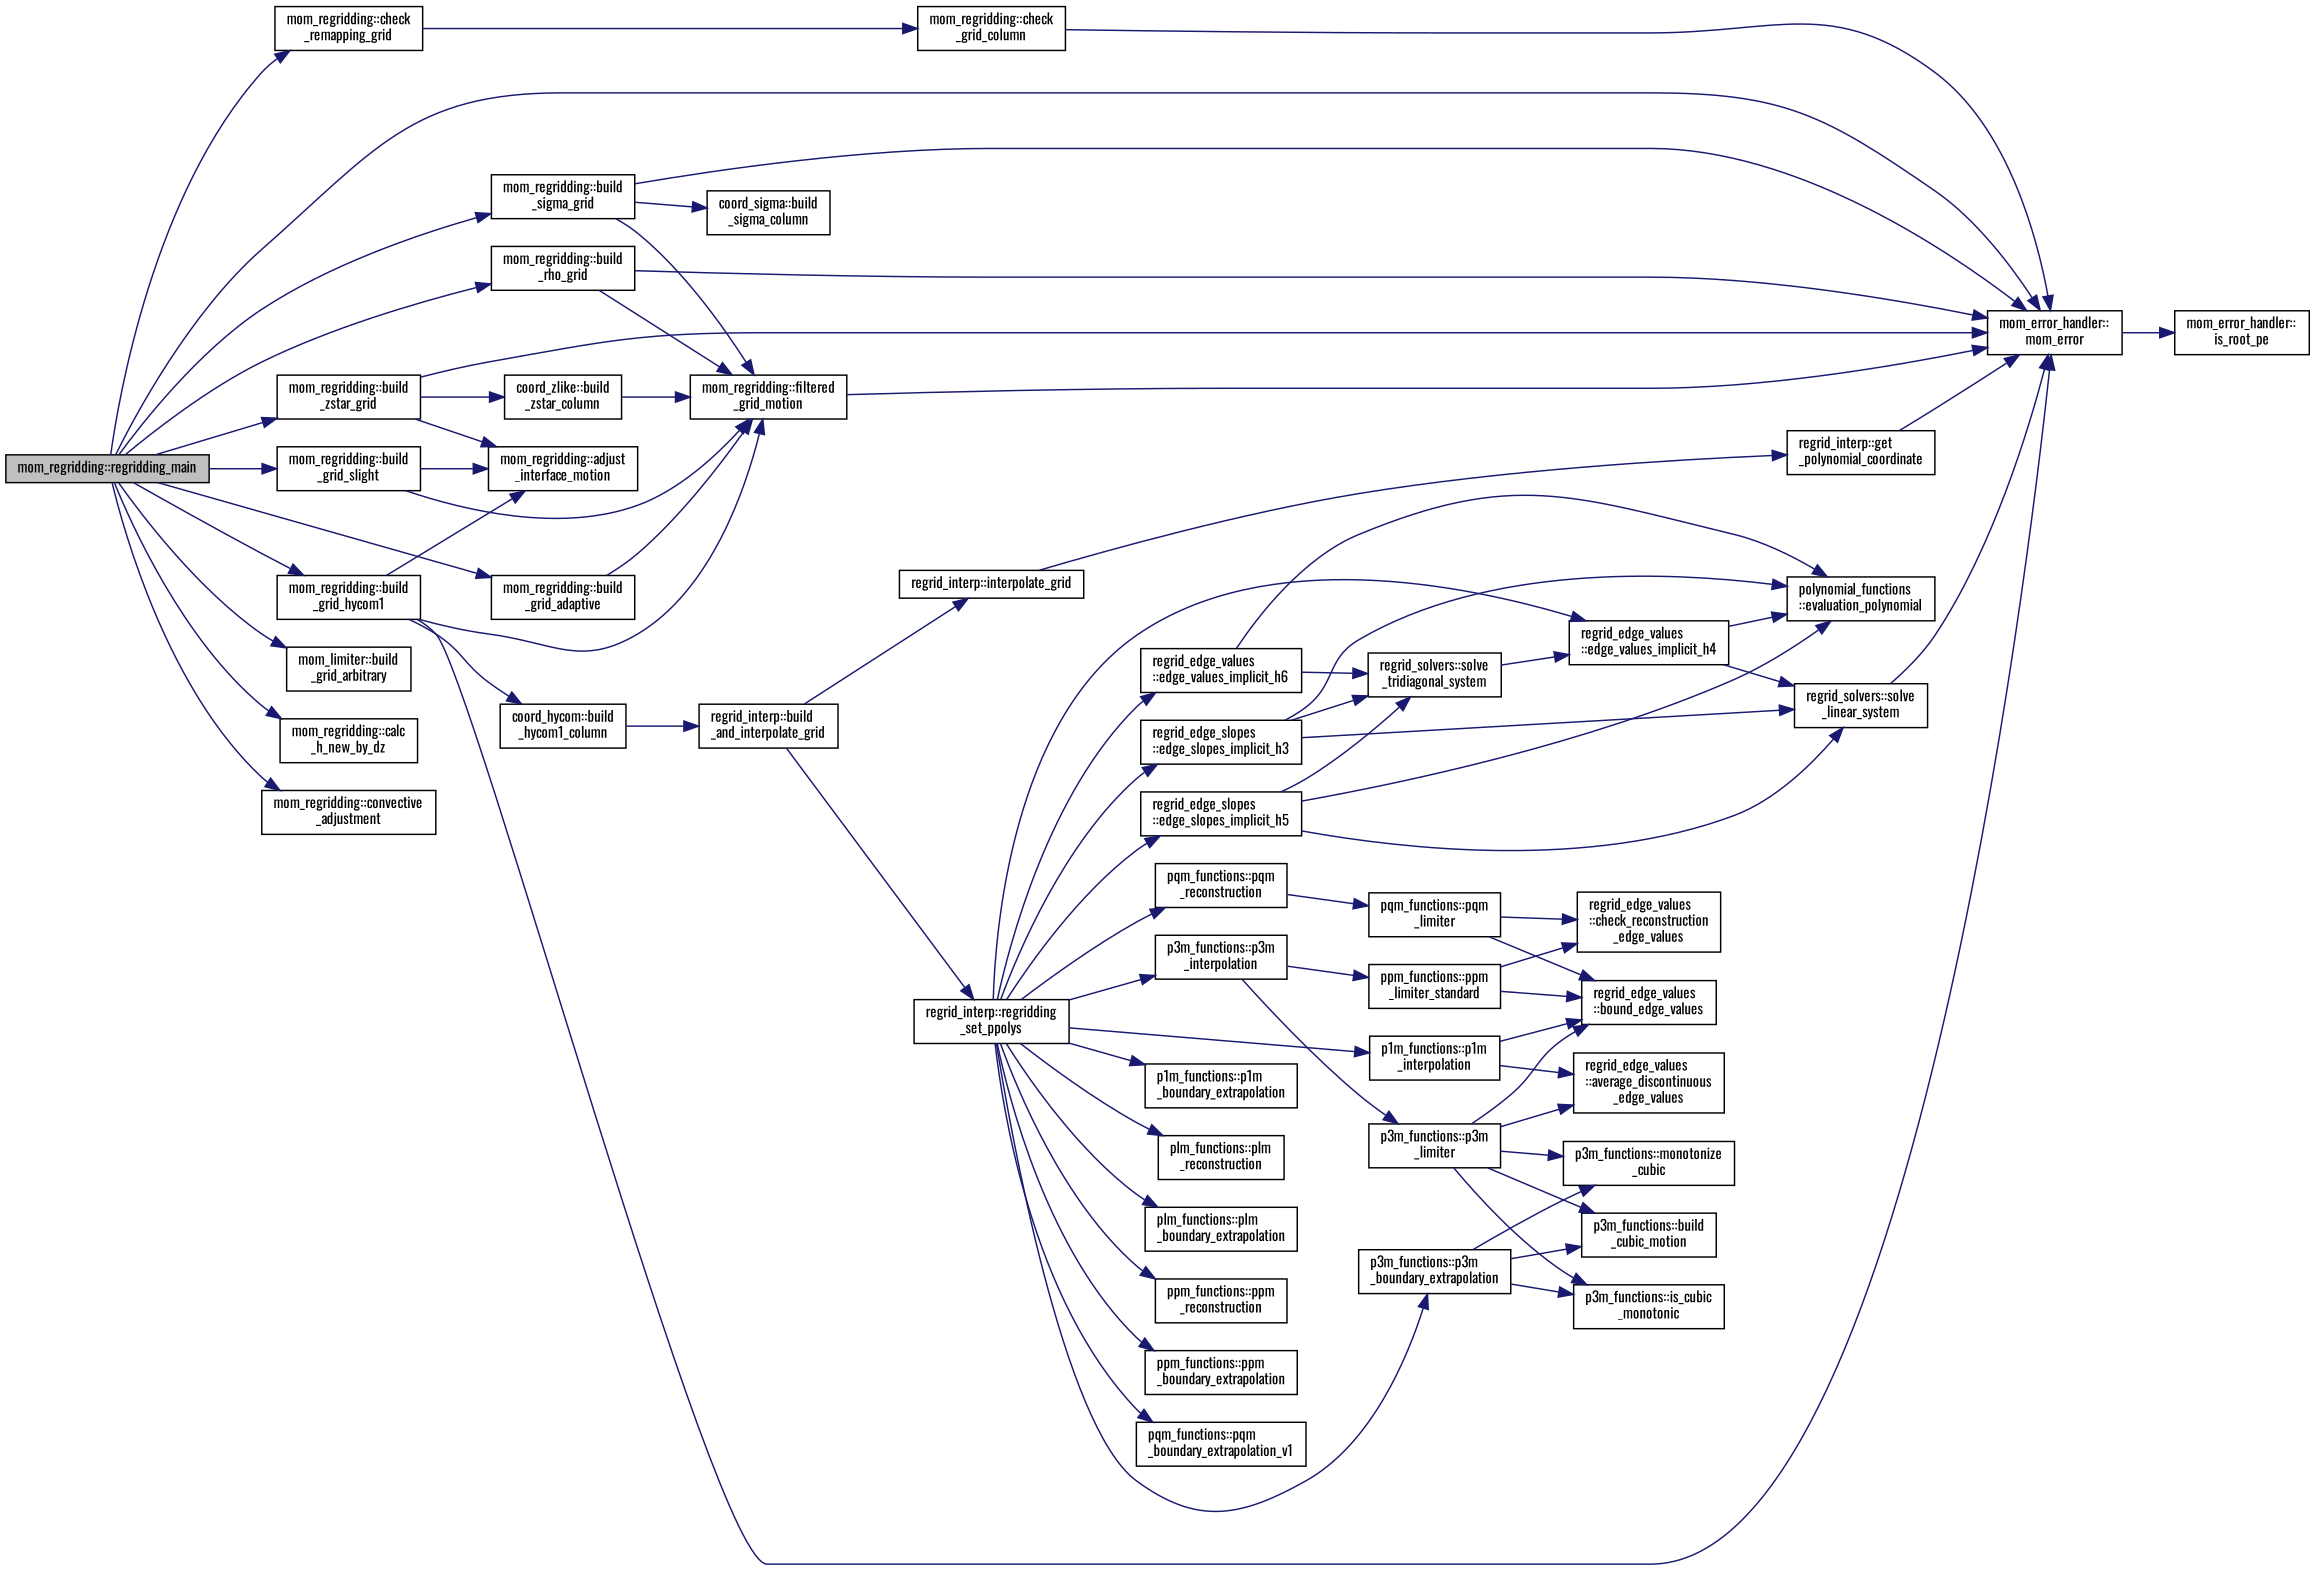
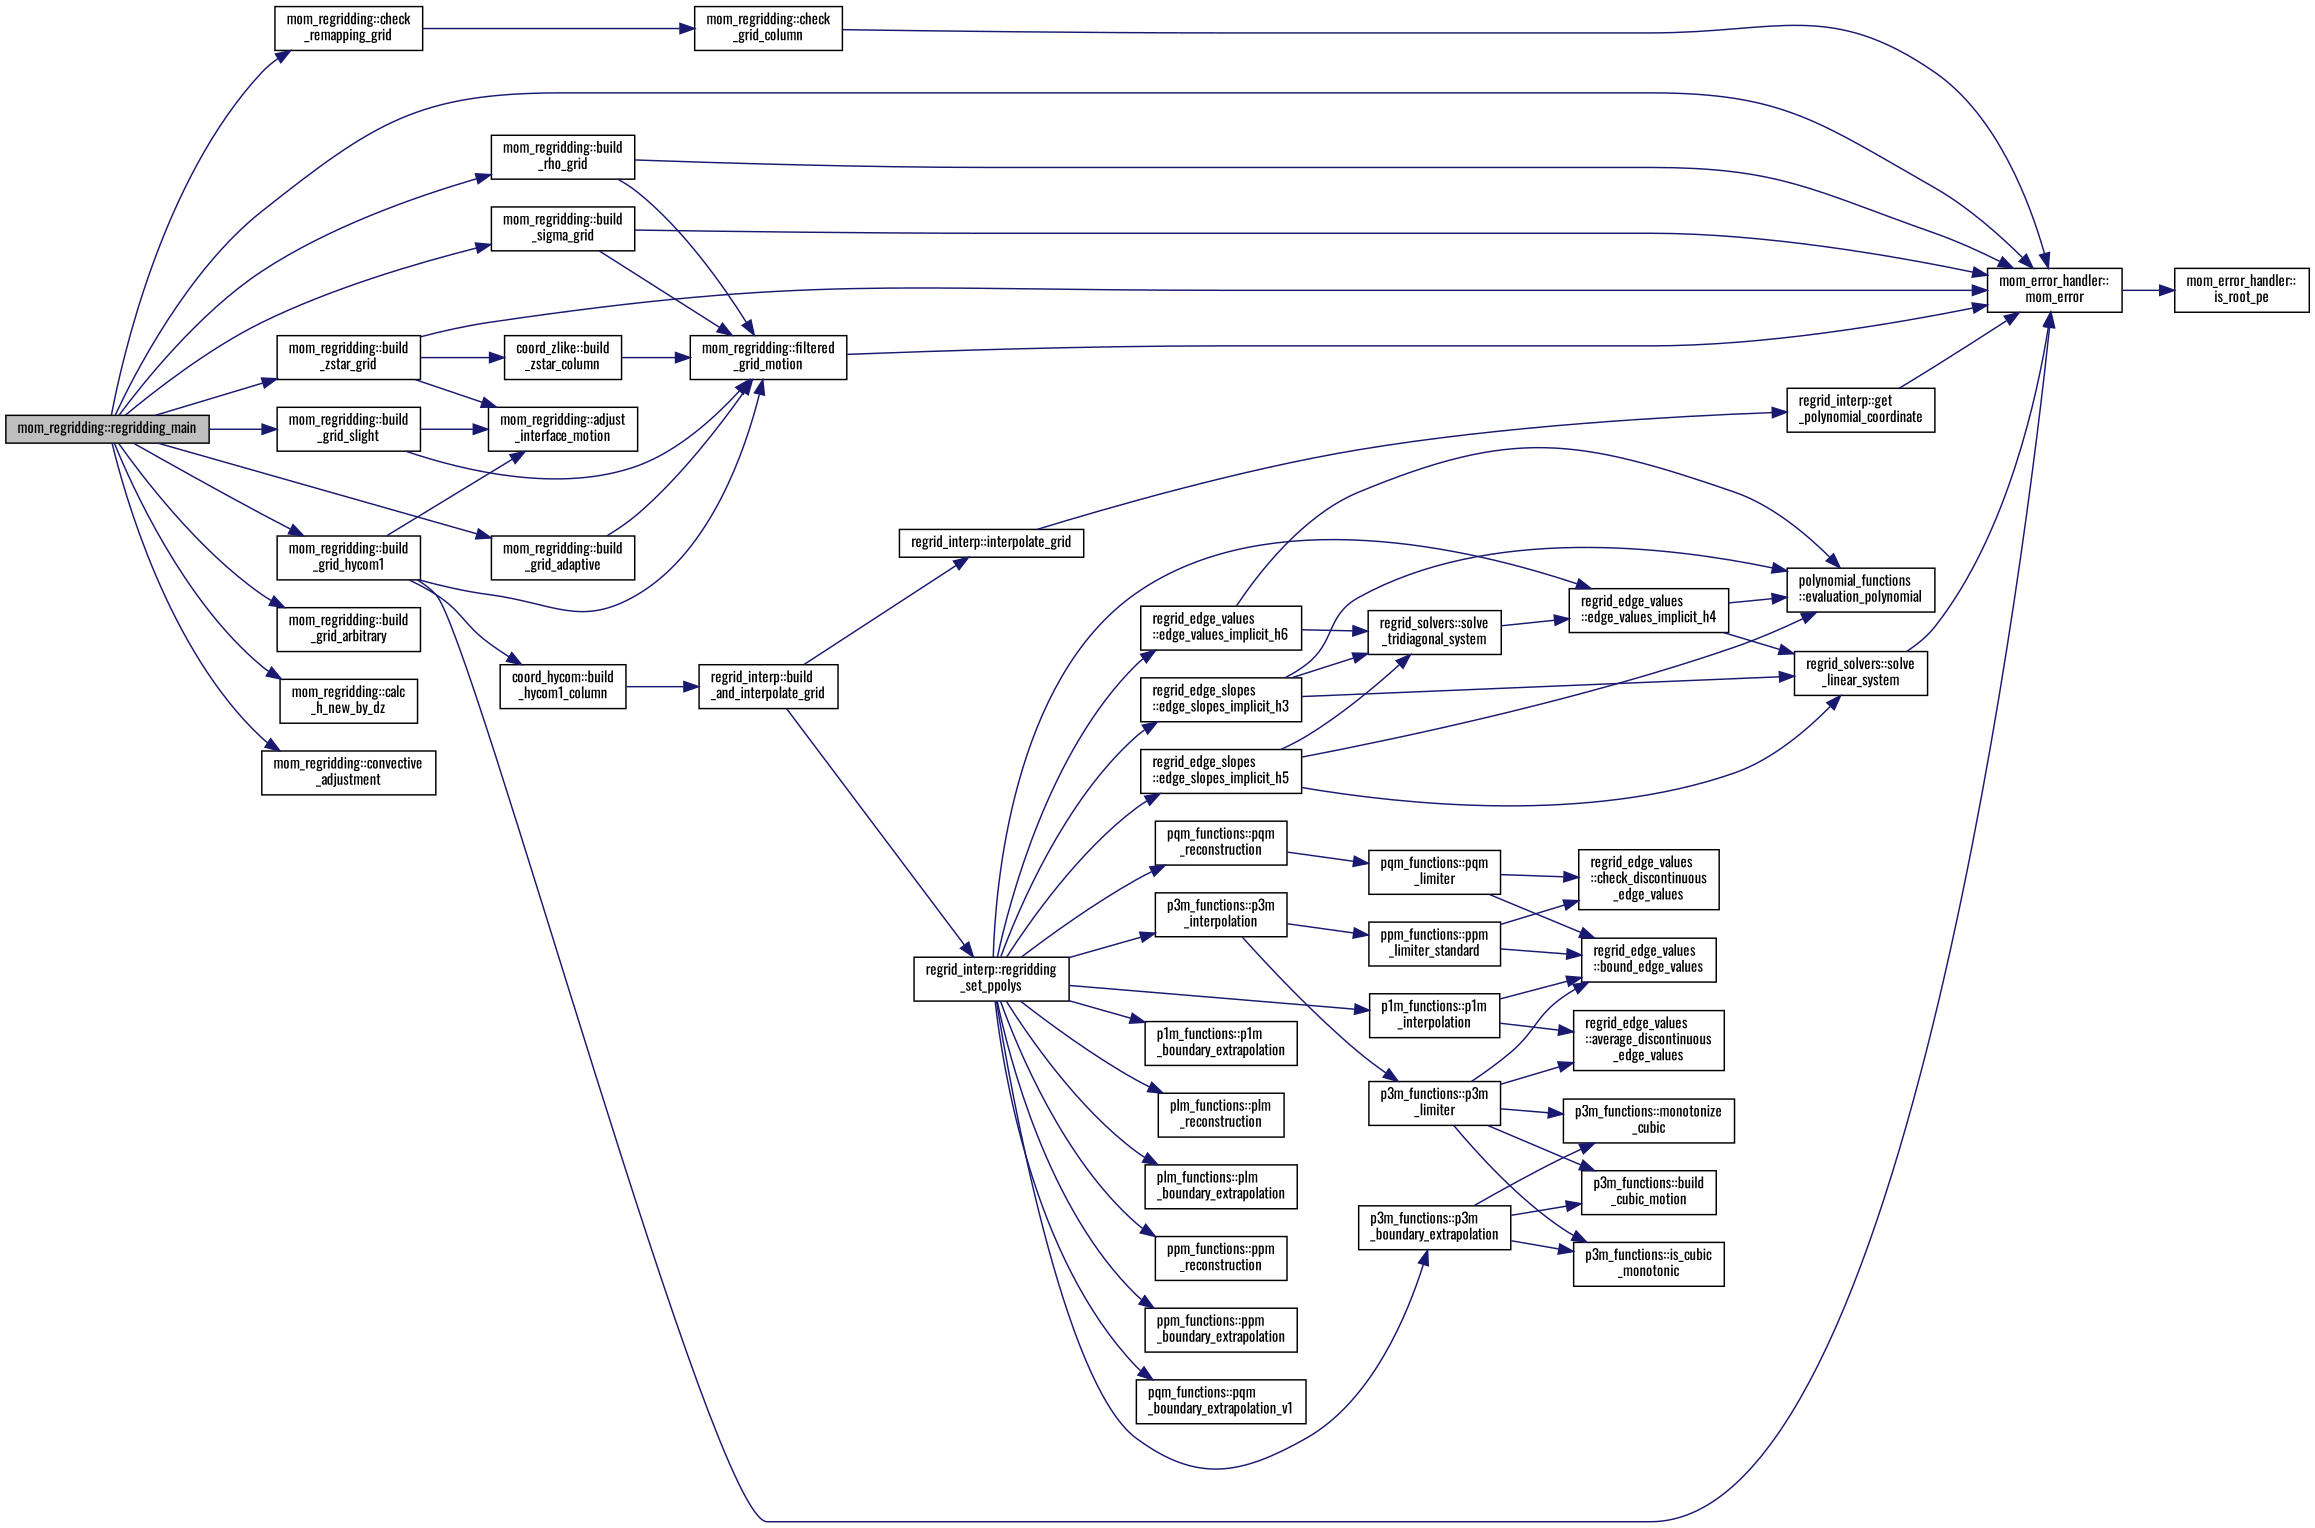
node "coord_sigma::build _sigma_column": removed
node "mom_limiter::build _grid_arbitrary": label "mom_limiter::build _grid_arbitrary" -> "mom_regridding::build _grid_arbitrary"
node "regrid_edge_values ::check_reconstruction _edge_values": label "regrid_edge_values ::check_reconstruction _edge_values" -> "regrid_edge_values ::check_discontinuous _edge_values"
